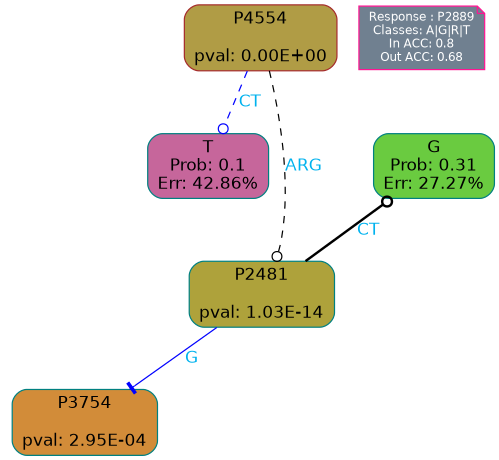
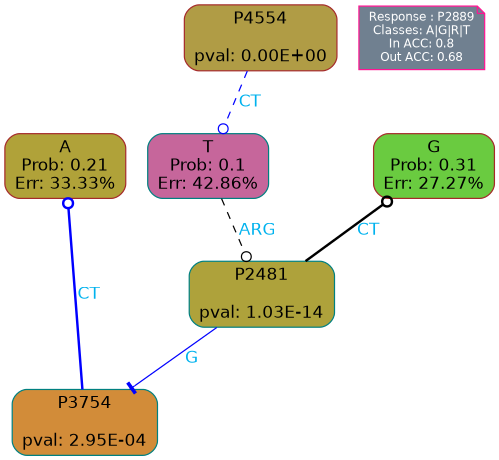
edge "P4554 pval: 0.00E+00" -> "P2481 pval: 1.03E-14": now "T Prob: 0.1 Err: 42.86%" -> "P2481 pval: 1.03E-14"
node "A Prob: 0.21 Err: 33.33%": added
node "G Prob: 0.31 Err: 27.27%": color teal -> brown
